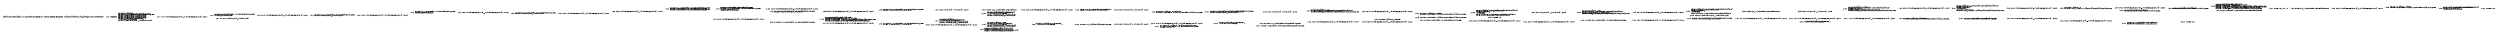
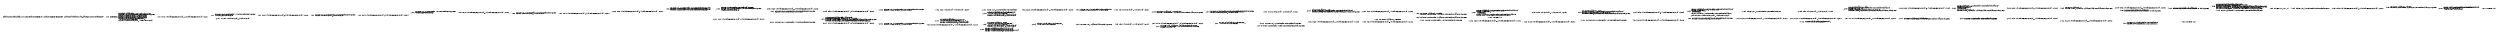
node "0: 0x0000": text "MTH_ENTER_BLOCK" -> "ARITH_ENTER_BLOCK"
